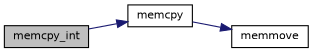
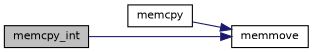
edge "memcpy_int" -> "memcpy": now "memcpy_int" -> "memmove"
